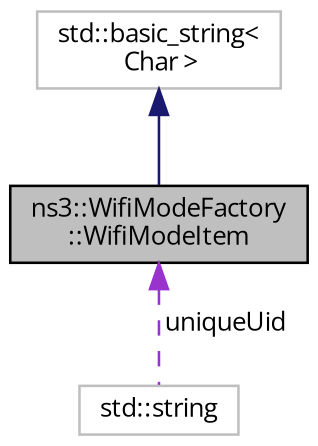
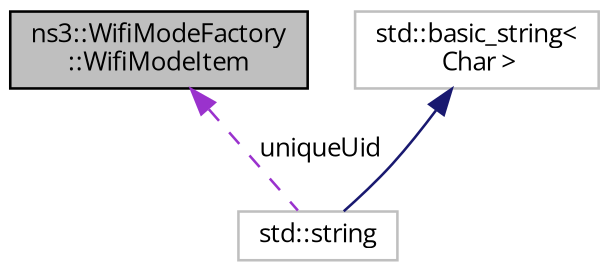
edge "ns3::WifiModeFactory ::WifiModeItem" -> "std::basic_string< Char >": now "std::string" -> "std::basic_string< Char >"
